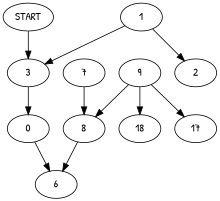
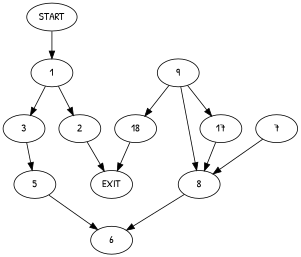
edge "START" -> "3": now "START" -> "1"
node "0": label "0" -> "5"
edge "17" -> "8": added
node "EXIT": added
